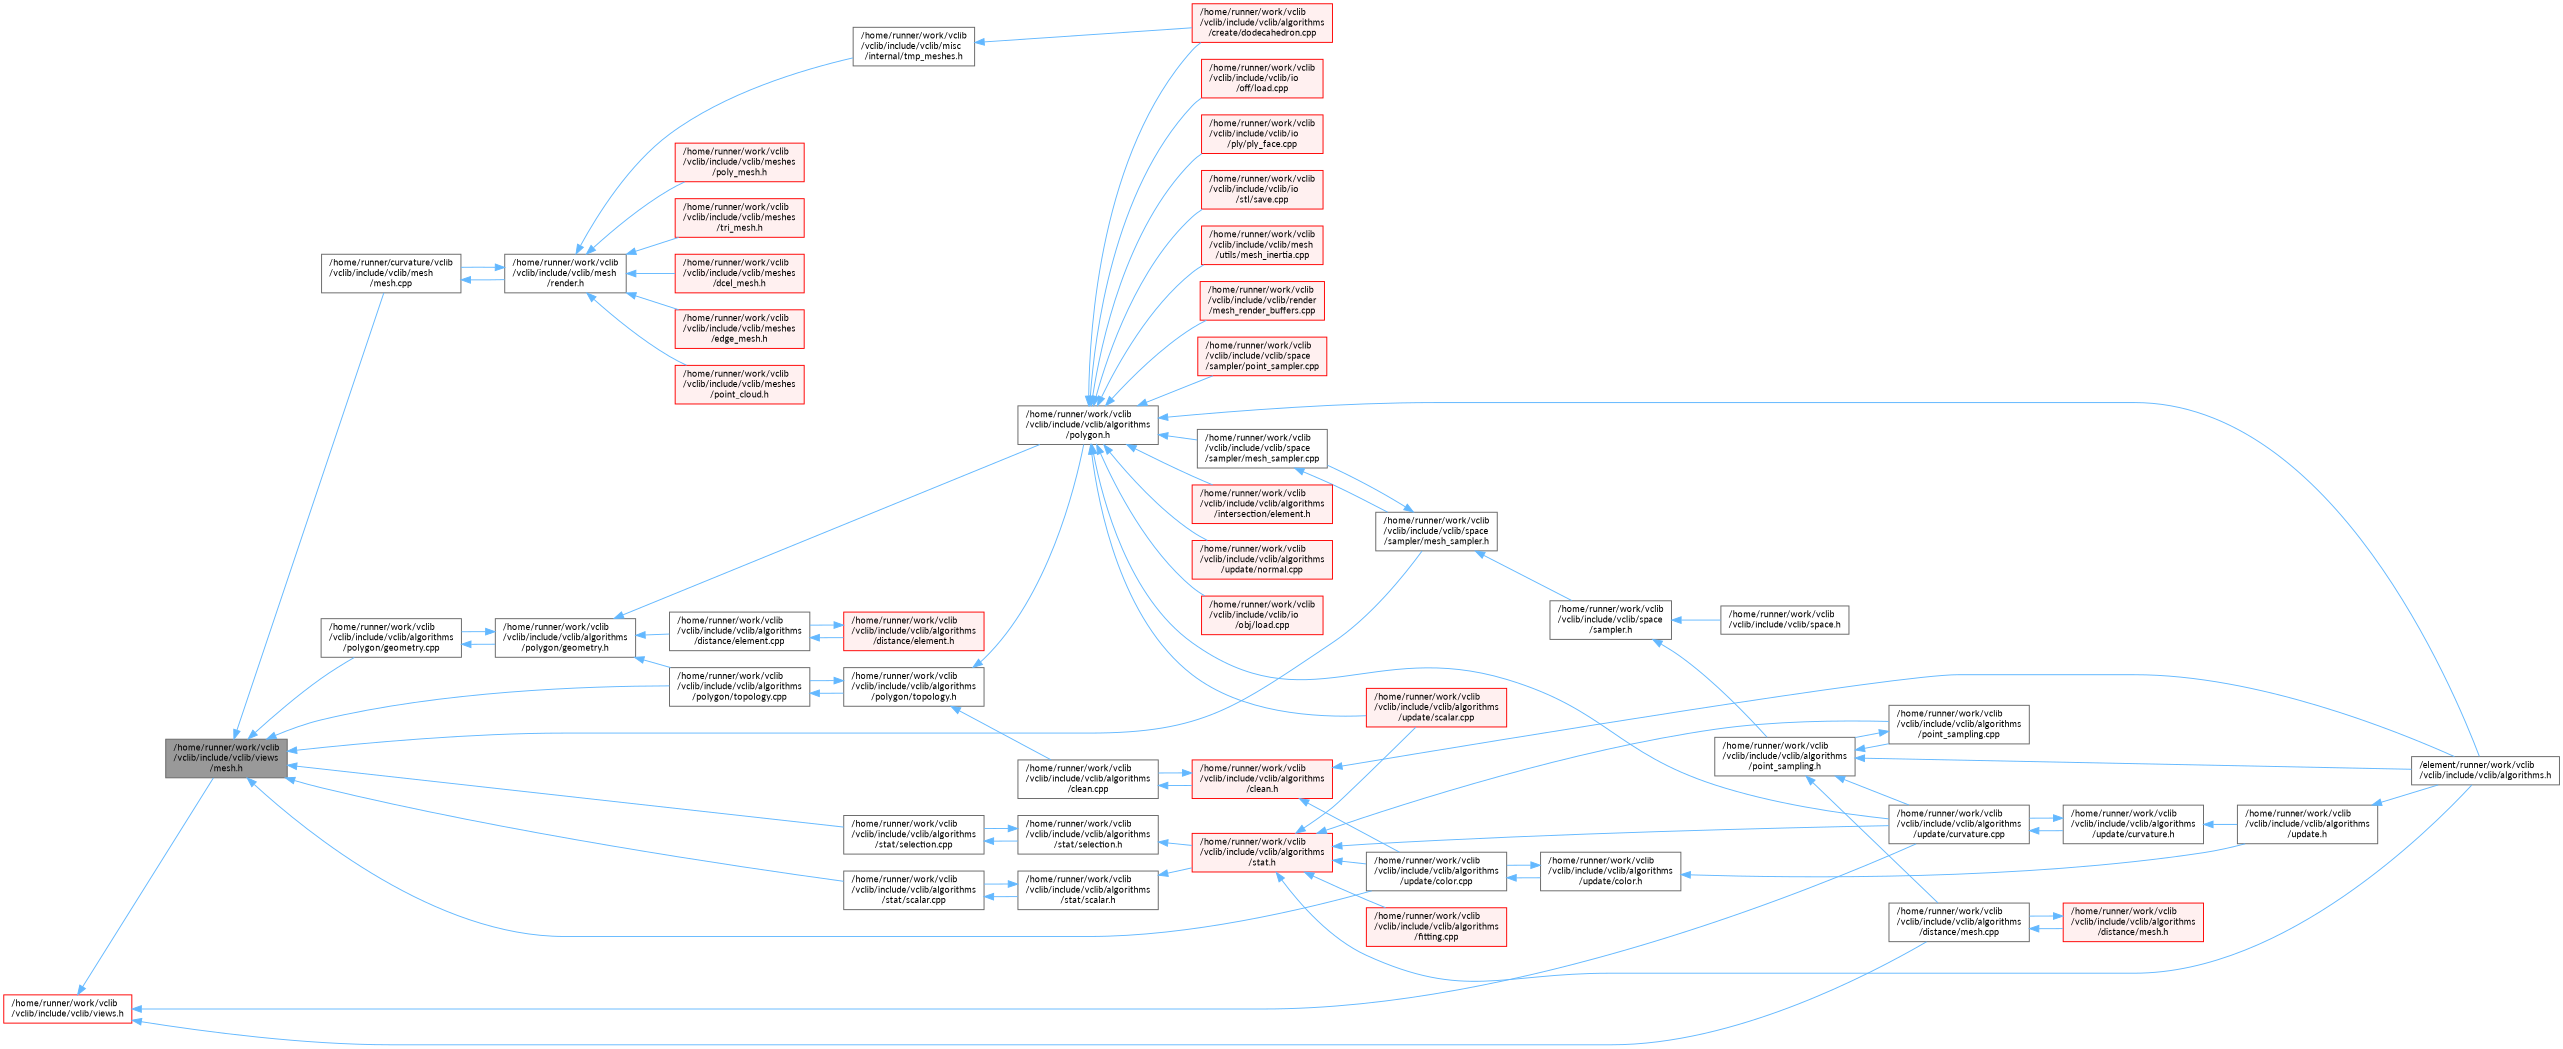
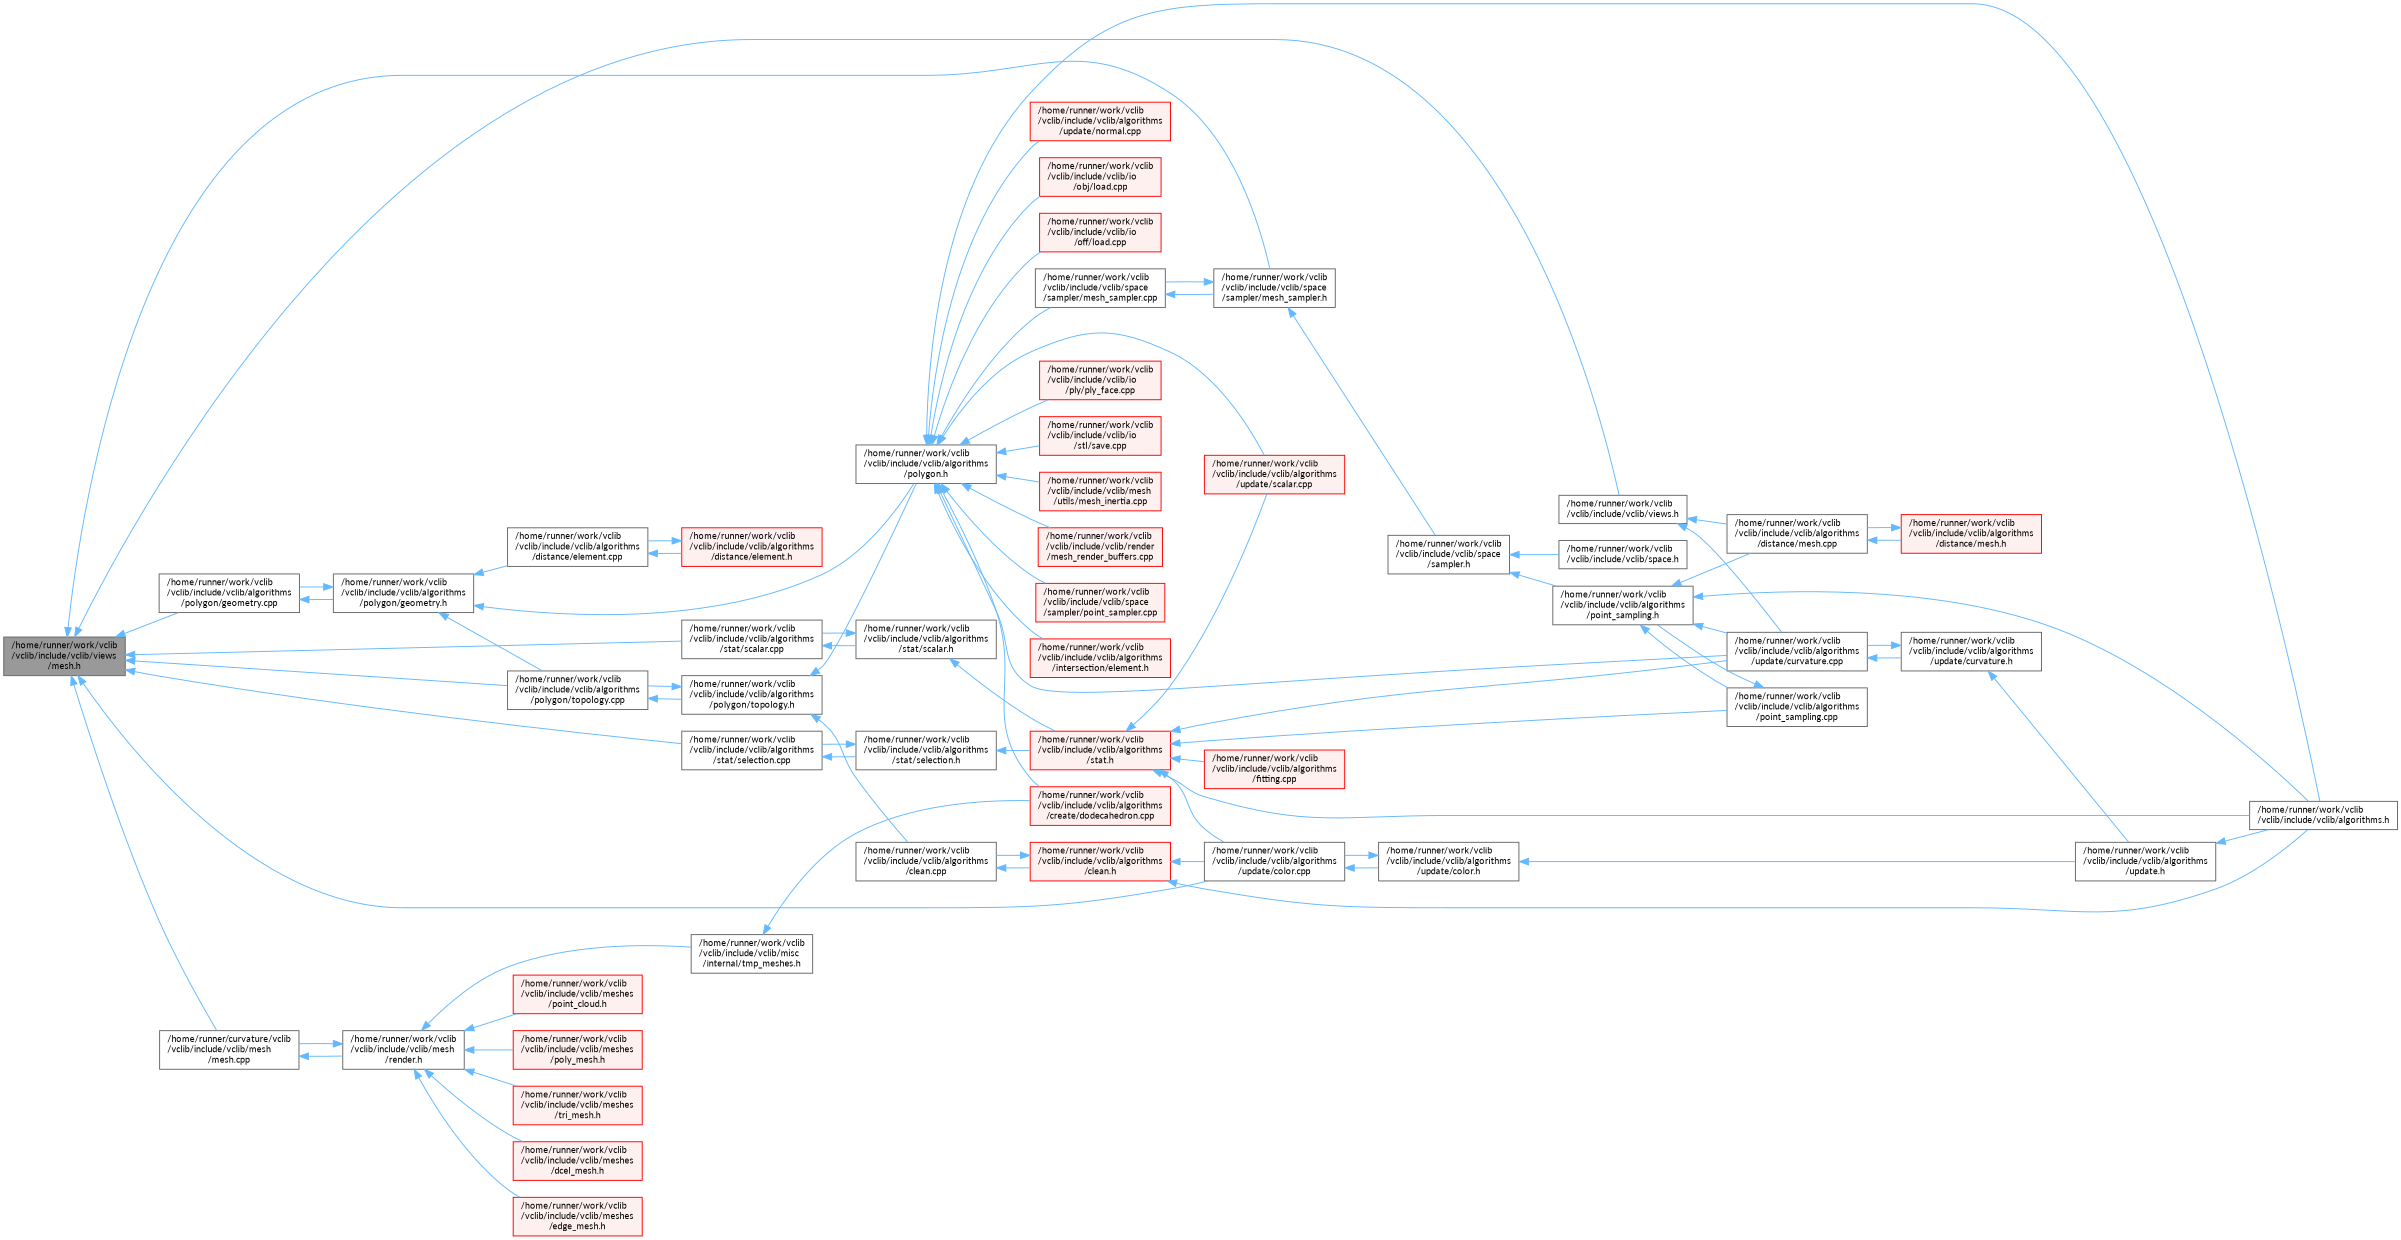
node "/element/runner/work/vclib /vclib/include/vclib/algorithms.h": label "/element/runner/work/vclib /vclib/include/vclib/algorithms.h" -> "/home/runner/work/vclib /vclib/include/vclib/algorithms.h"
edge "/home/runner/work/vclib /vclib/include/vclib/views /mesh.h" -> "/home/runner/work/vclib /vclib/include/vclib/views.h": reversed
node "/home/runner/work/vclib /vclib/include/vclib/views.h": color red -> grey40
